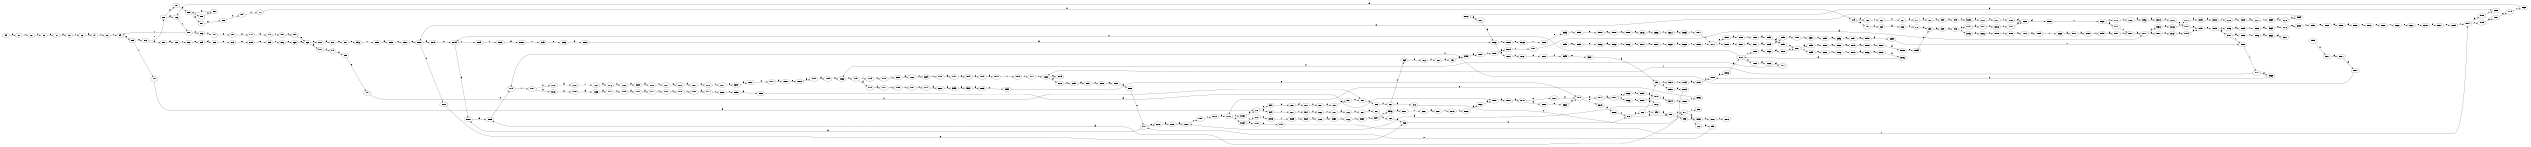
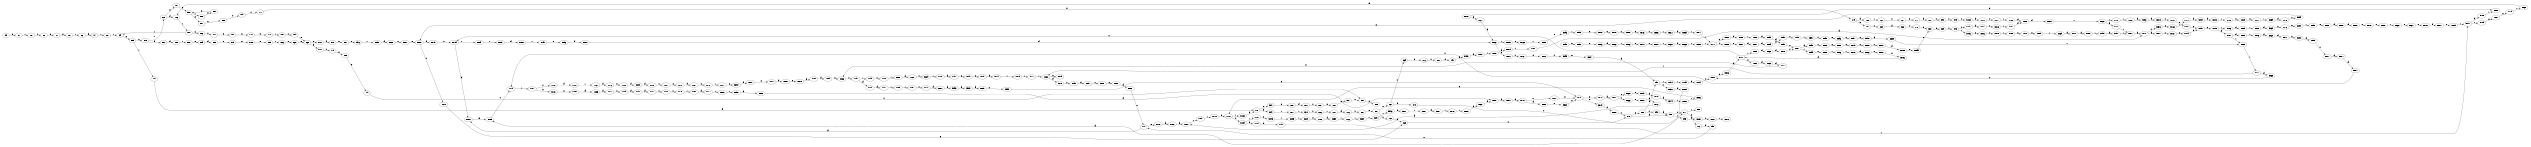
node "S291": added
edge "S58" -> "S64": now "S57" -> "S64"
